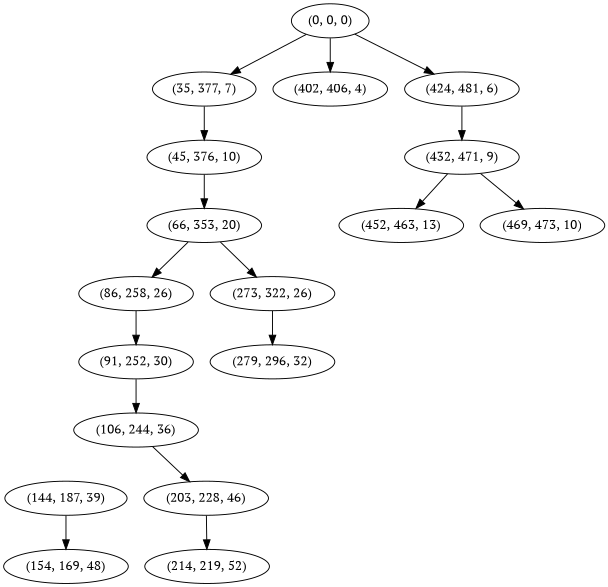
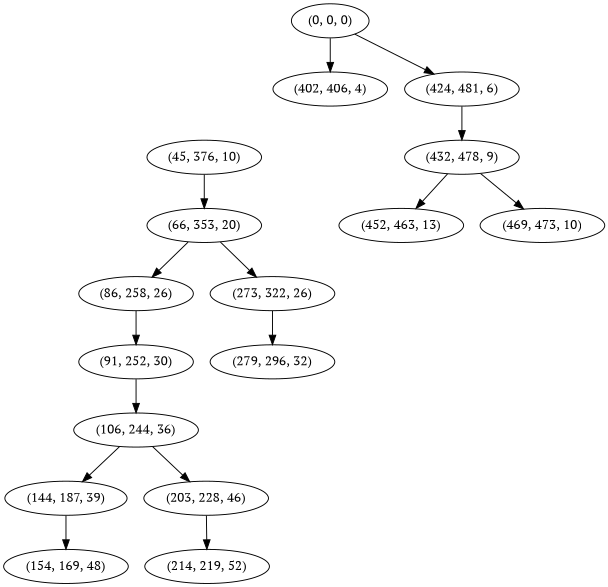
node "(35, 377, 7)": removed
node "(432, 471, 9)": label "(432, 471, 9)" -> "(432, 478, 9)"
edge "(106, 244, 36)" -> "(144, 187, 39)": added
